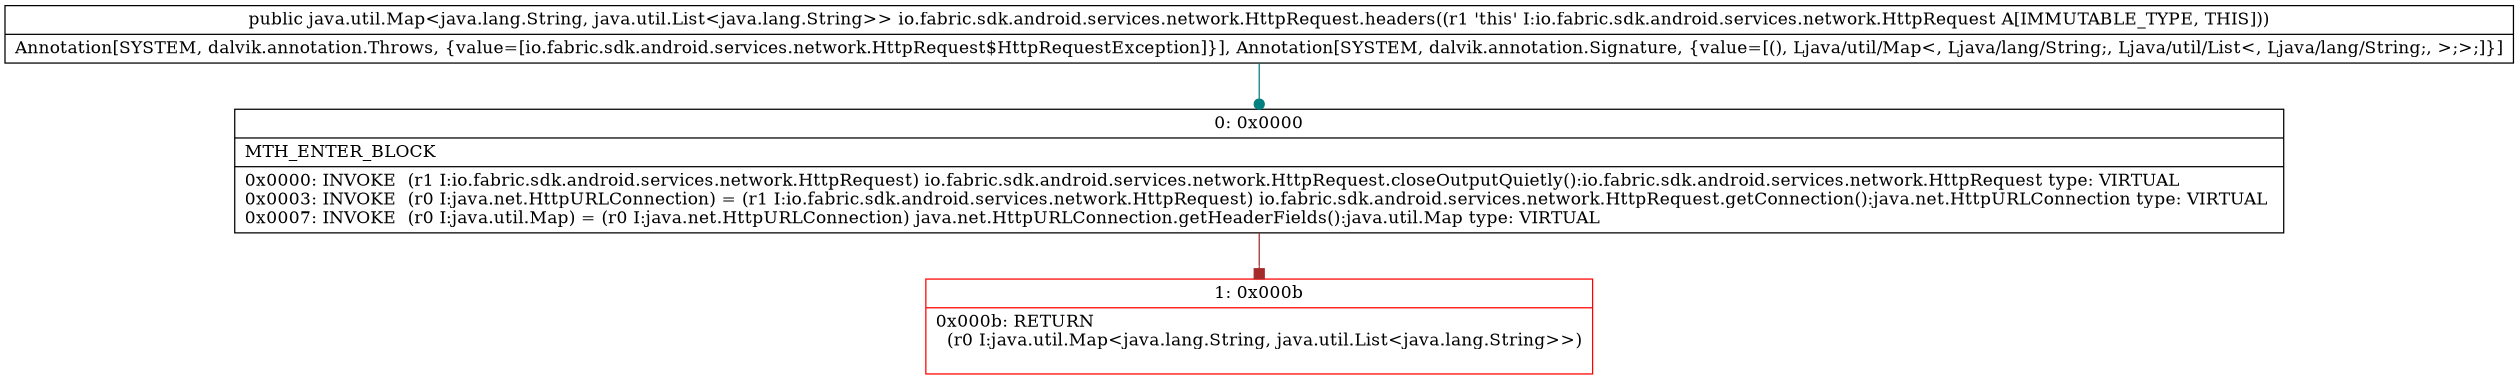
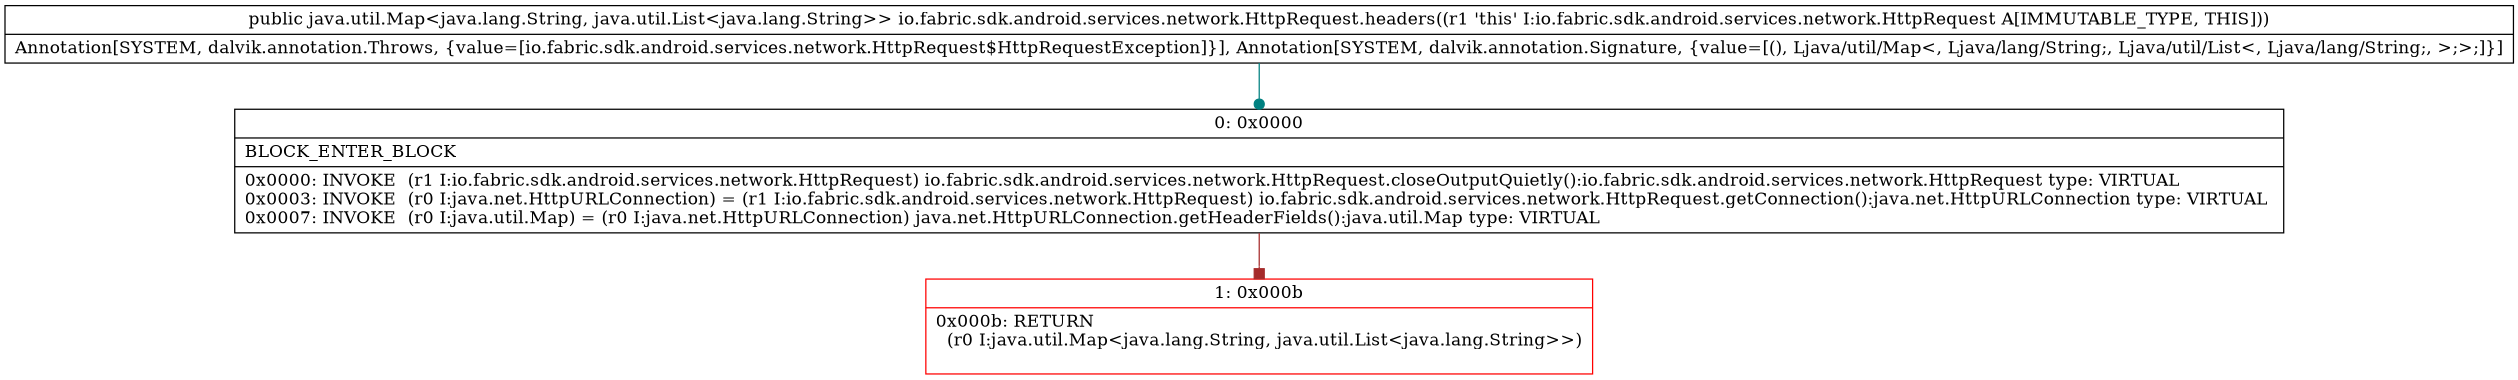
node "0: 0x0000": text "MTH_ENTER_BLOCK" -> "BLOCK_ENTER_BLOCK"
